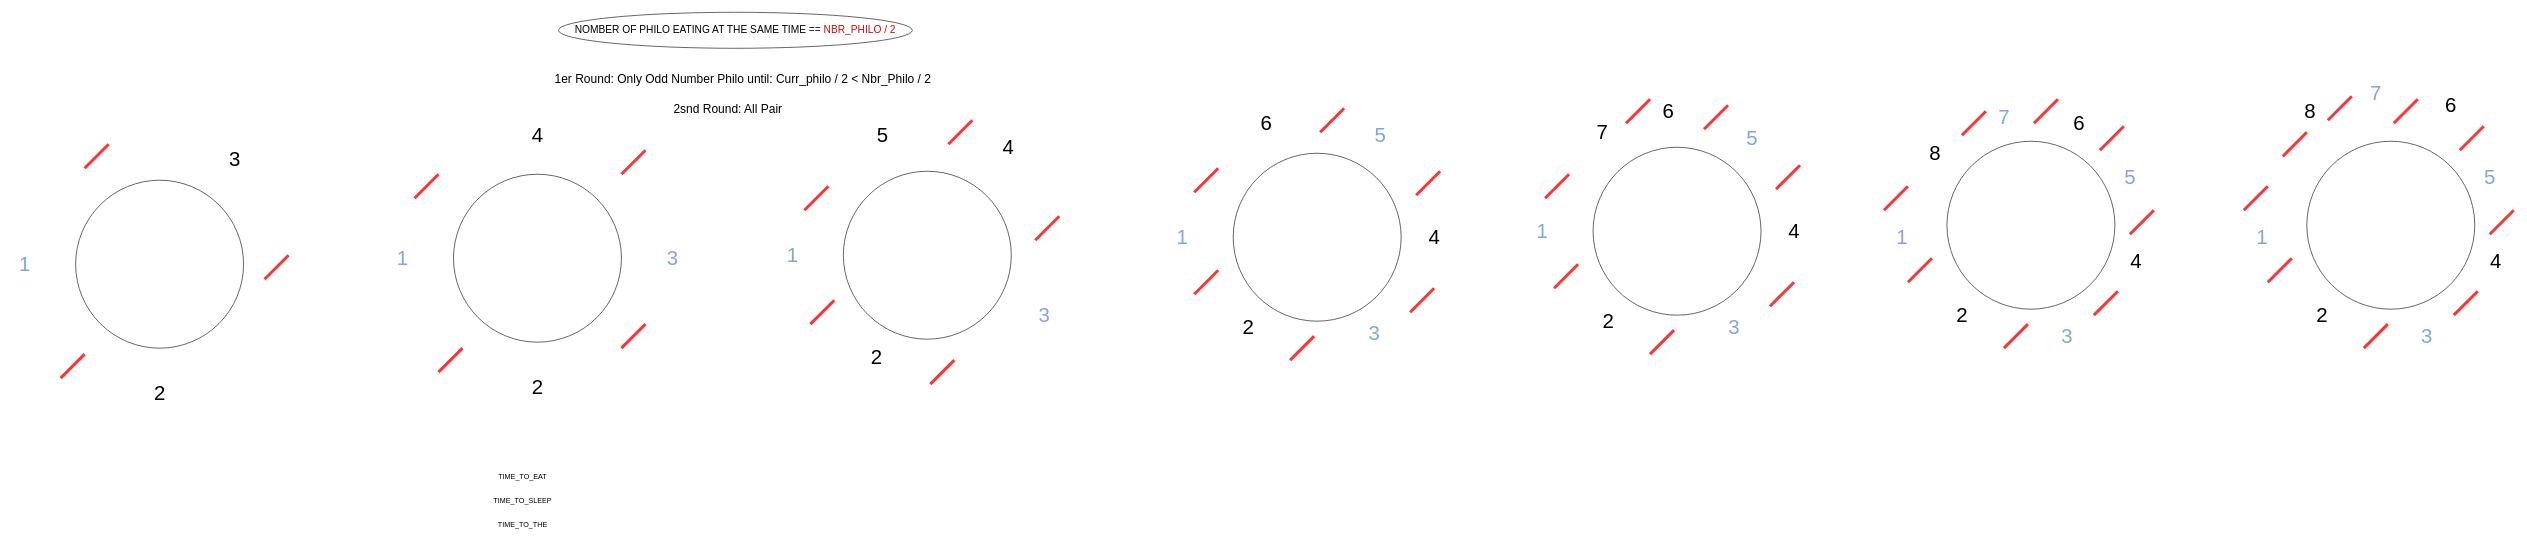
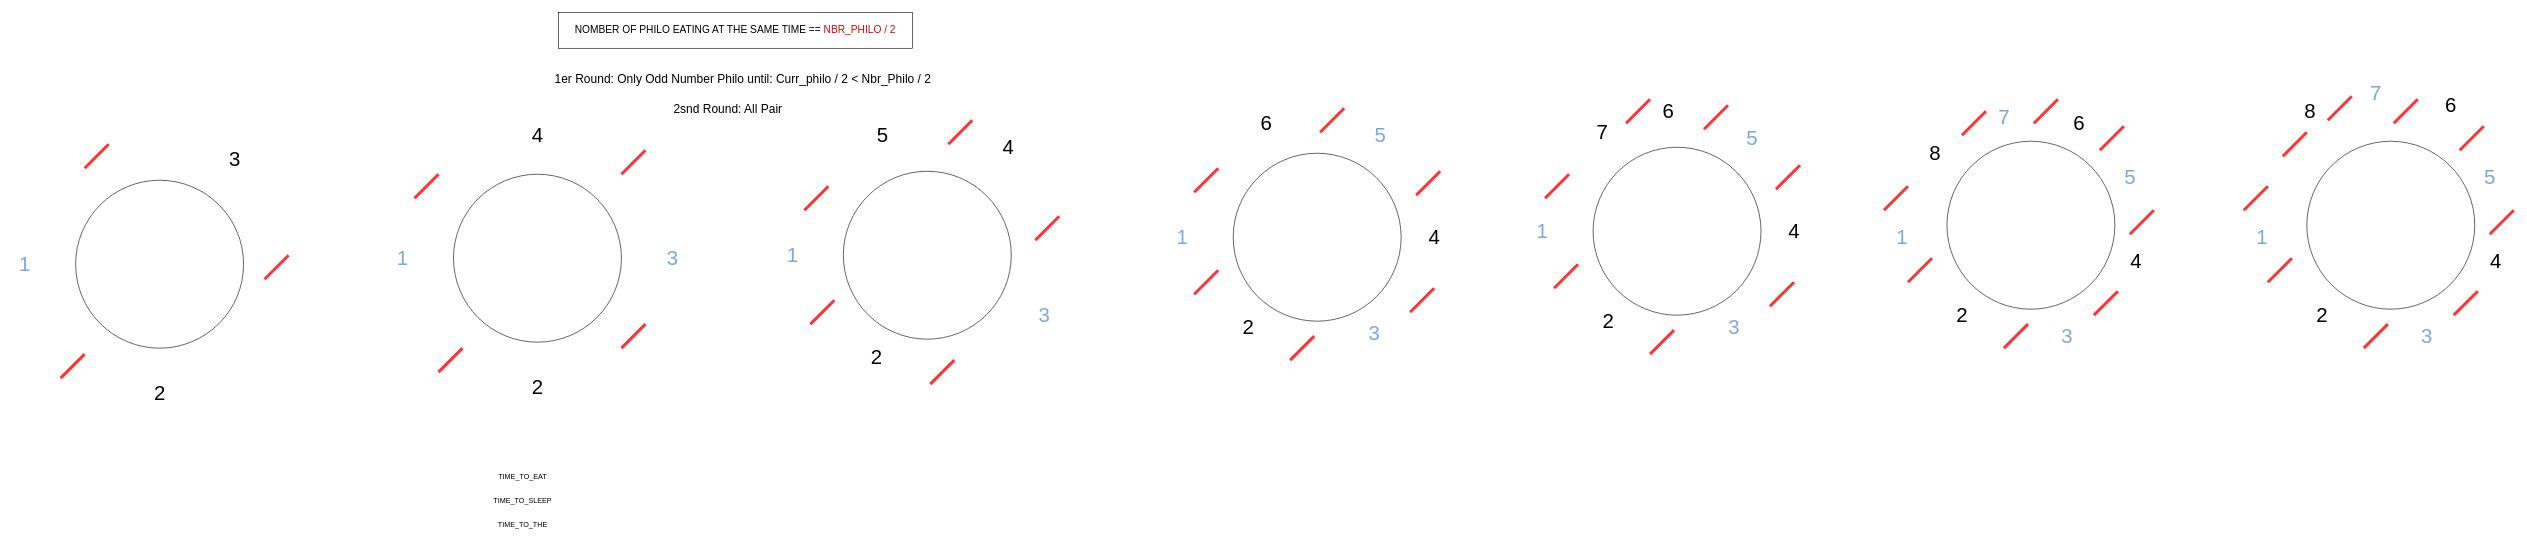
node "NOMBER OF PHILO EATING AT THE SAME TIME == NBR_PHILO / 2": shape ellipse -> rectangle
